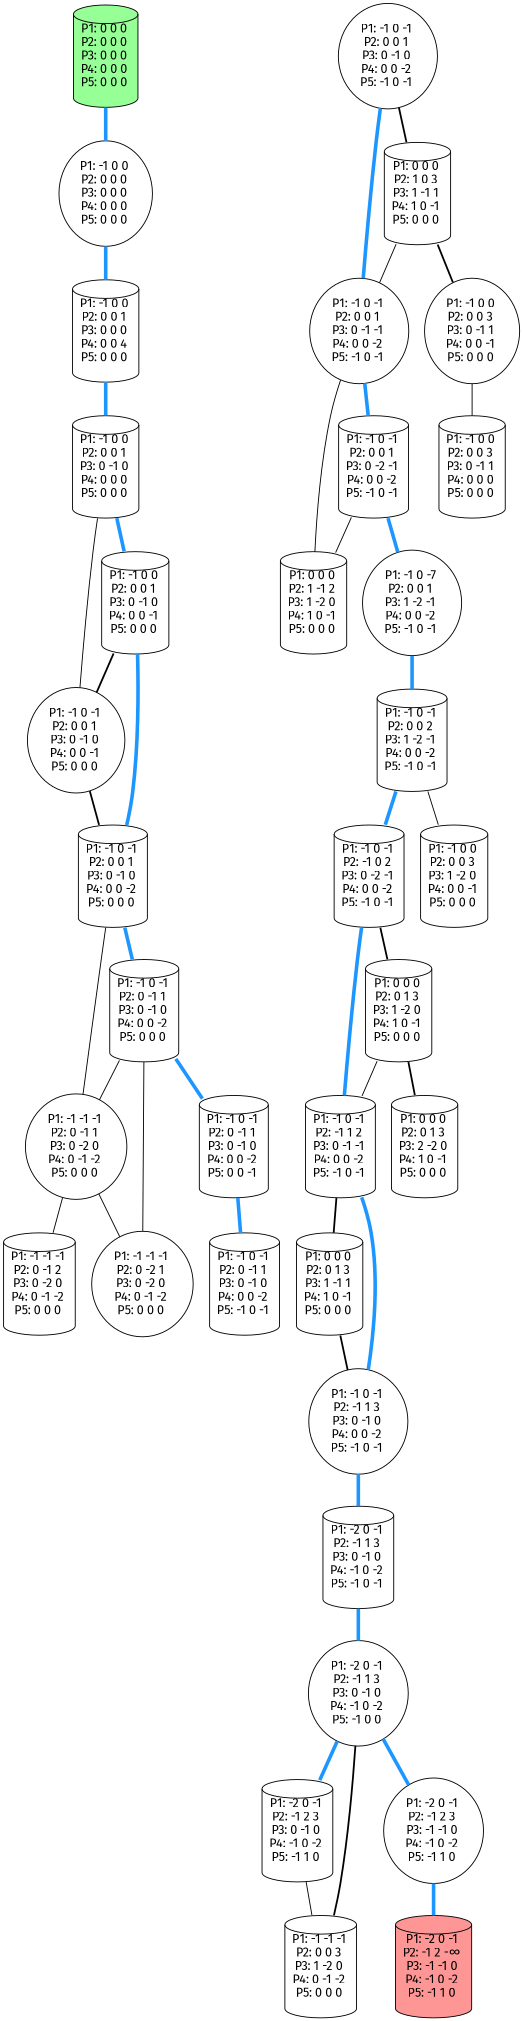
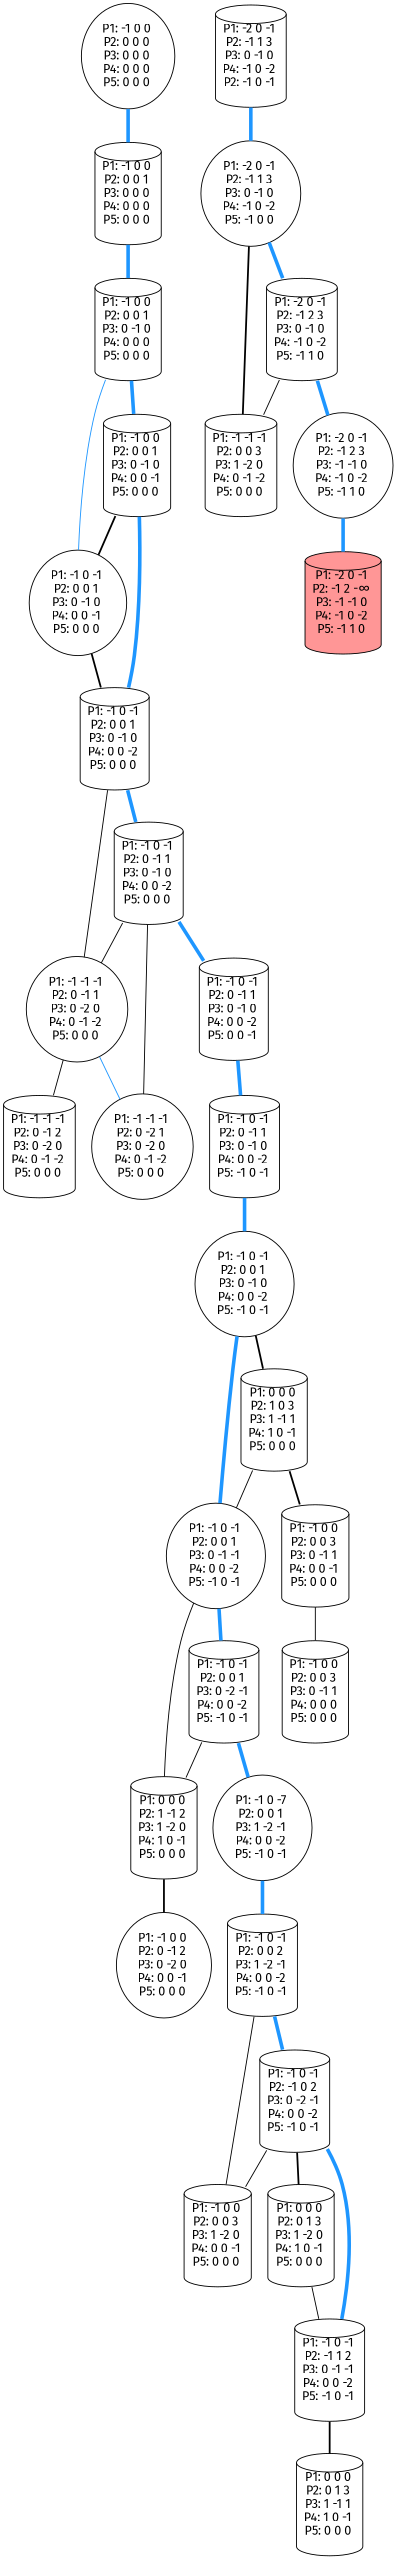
node "P1: 0 0 0 P2: 0 0 0 P3: 0 0 0 P4: 0 0 0 P5: 0 0 0": removed
node "P1: -1 0 0 P2: 0 0 1 P3: 0 0 0 P4: 0 0 4 P5: 0 0 0": label "P1: -1 0 0 P2: 0 0 1 P3: 0 0 0 P4: 0 0 4 P5: 0 0 0" -> "P1: -1 0 0 P2: 0 0 1 P3: 0 0 0 P4: 0 0 0 P5: 0 0 0"
node "P1: -1 0 0 P2: 0 0 3 P3: 0 -1 1 P4: 0 0 -1 P5: 0 0 0": shape ellipse -> cylinder
edge "P1: -1 0 0 P2: 0 0 1 P3: 0 -1 0 P4: 0 0 0 P5: 0 0 0" -- "P1: -1 0 -1 P2: 0 0 1 P3: 0 -1 0 P4: 0 0 -1 P5: 0 0 0": color black -> #1e96ff
node "P1: 0 0 0 P2: 0 1 3 P3: 2 -2 0 P4: 1 0 -1 P5: 0 0 0": removed
edge "P1: -1 -1 -1 P2: 0 -1 1 P3: 0 -2 0 P4: 0 -1 -2 P5: 0 0 0" -- "P1: -1 -1 -1 P2: 0 -2 1 P3: 0 -2 0 P4: 0 -1 -2 P5: 0 0 0": color black -> #1e96ff
edge "P1: -1 0 -1 P2: 0 -1 1 P3: 0 -1 0 P4: 0 0 -2 P5: -1 0 -1" -- "P1: -1 0 -1 P2: 0 0 1 P3: 0 -1 0 P4: 0 0 -2 P5: -1 0 -1": added
node "P1: -1 0 -1 P2: -1 1 3 P3: 0 -1 0 P4: 0 0 -2 P5: -1 0 -1": removed
node "P1: -2 0 -1 P2: -1 1 3 P3: 0 -1 0 P4: -1 0 -2 P5: -1 0 -1": label "P1: -2 0 -1 P2: -1 1 3 P3: 0 -1 0 P4: -1 0 -2 P5: -1 0 -1" -> "P1: -2 0 -1 P2: -1 1 3 P3: 0 -1 0 P4: -1 0 -2 P2: -1 0 -1"
edge "P1: -2 0 -1 P2: -1 1 3 P3: 0 -1 0 P4: -1 0 -2 P5: -1 0 0" -- "P1: -2 0 -1 P2: -1 2 3 P3: -1 -1 0 P4: -1 0 -2 P5: -1 1 0": now "P1: -2 0 -1 P2: -1 2 3 P3: 0 -1 0 P4: -1 0 -2 P5: -1 1 0" -- "P1: -2 0 -1 P2: -1 2 3 P3: -1 -1 0 P4: -1 0 -2 P5: -1 1 0"
node "P1: -1 0 0 P2: 0 -1 2 P3: 0 -2 0 P4: 0 0 -1 P5: 0 0 0": added
edge "P1: -1 0 -1 P2: -1 0 2 P3: 0 -2 -1 P4: 0 0 -2 P5: -1 0 -1" -- "P1: -1 0 0 P2: 0 0 3 P3: 1 -2 0 P4: 0 0 -1 P5: 0 0 0": added
